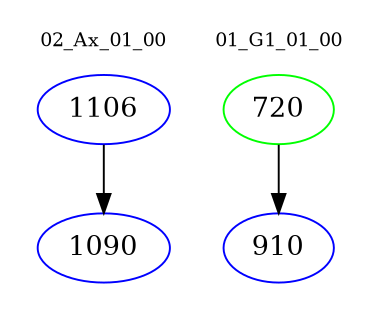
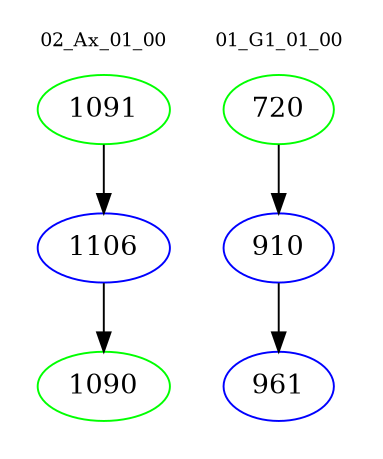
node "1091": added
node "1090": color blue -> green
node "961": added
